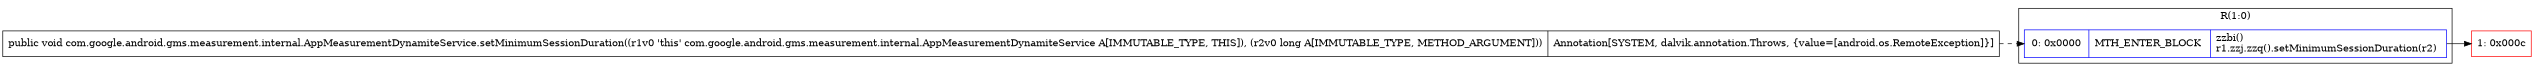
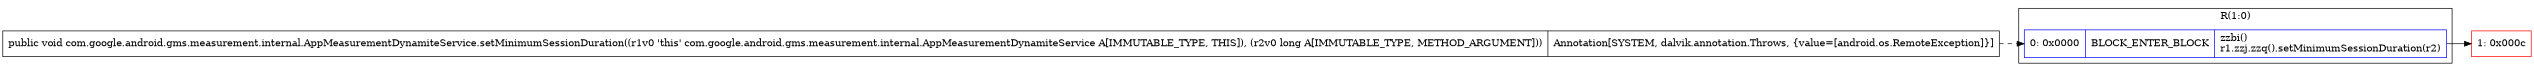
node "0: 0x0000": text "MTH_ENTER_BLOCK" -> "BLOCK_ENTER_BLOCK"
